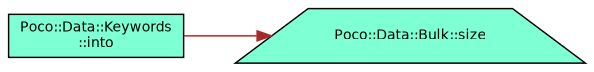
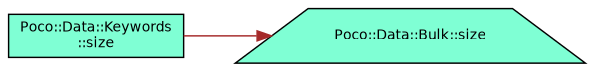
node "Poco::Data::Keywords ::into": label "Poco::Data::Keywords ::into" -> "Poco::Data::Keywords ::size"
